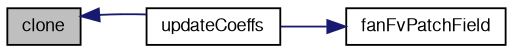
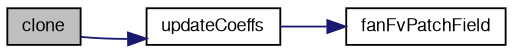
edge "updateCoeffs" -> "clone": reversed
